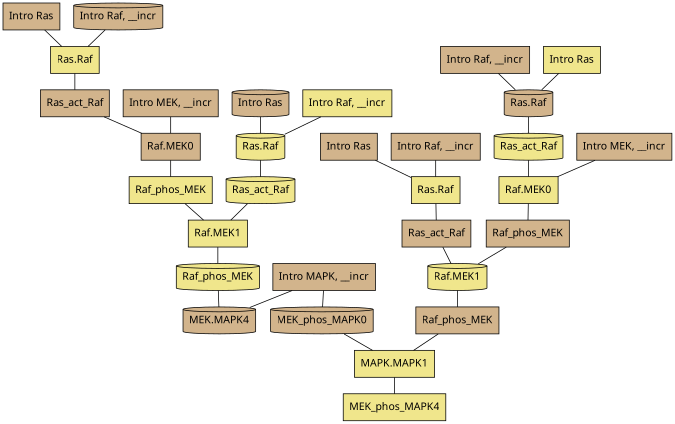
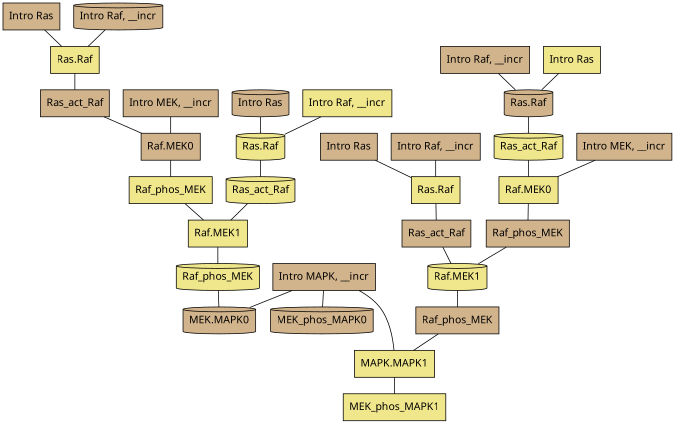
node "MEK.MAPK4": label "MEK.MAPK4" -> "MEK.MAPK0"
edge "MEK_phos_MAPK0" -- "MAPK.MAPK1": now "Intro MAPK, __incr" -- "MAPK.MAPK1"
node "MEK_phos_MAPK4": label "MEK_phos_MAPK4" -> "MEK_phos_MAPK1"
